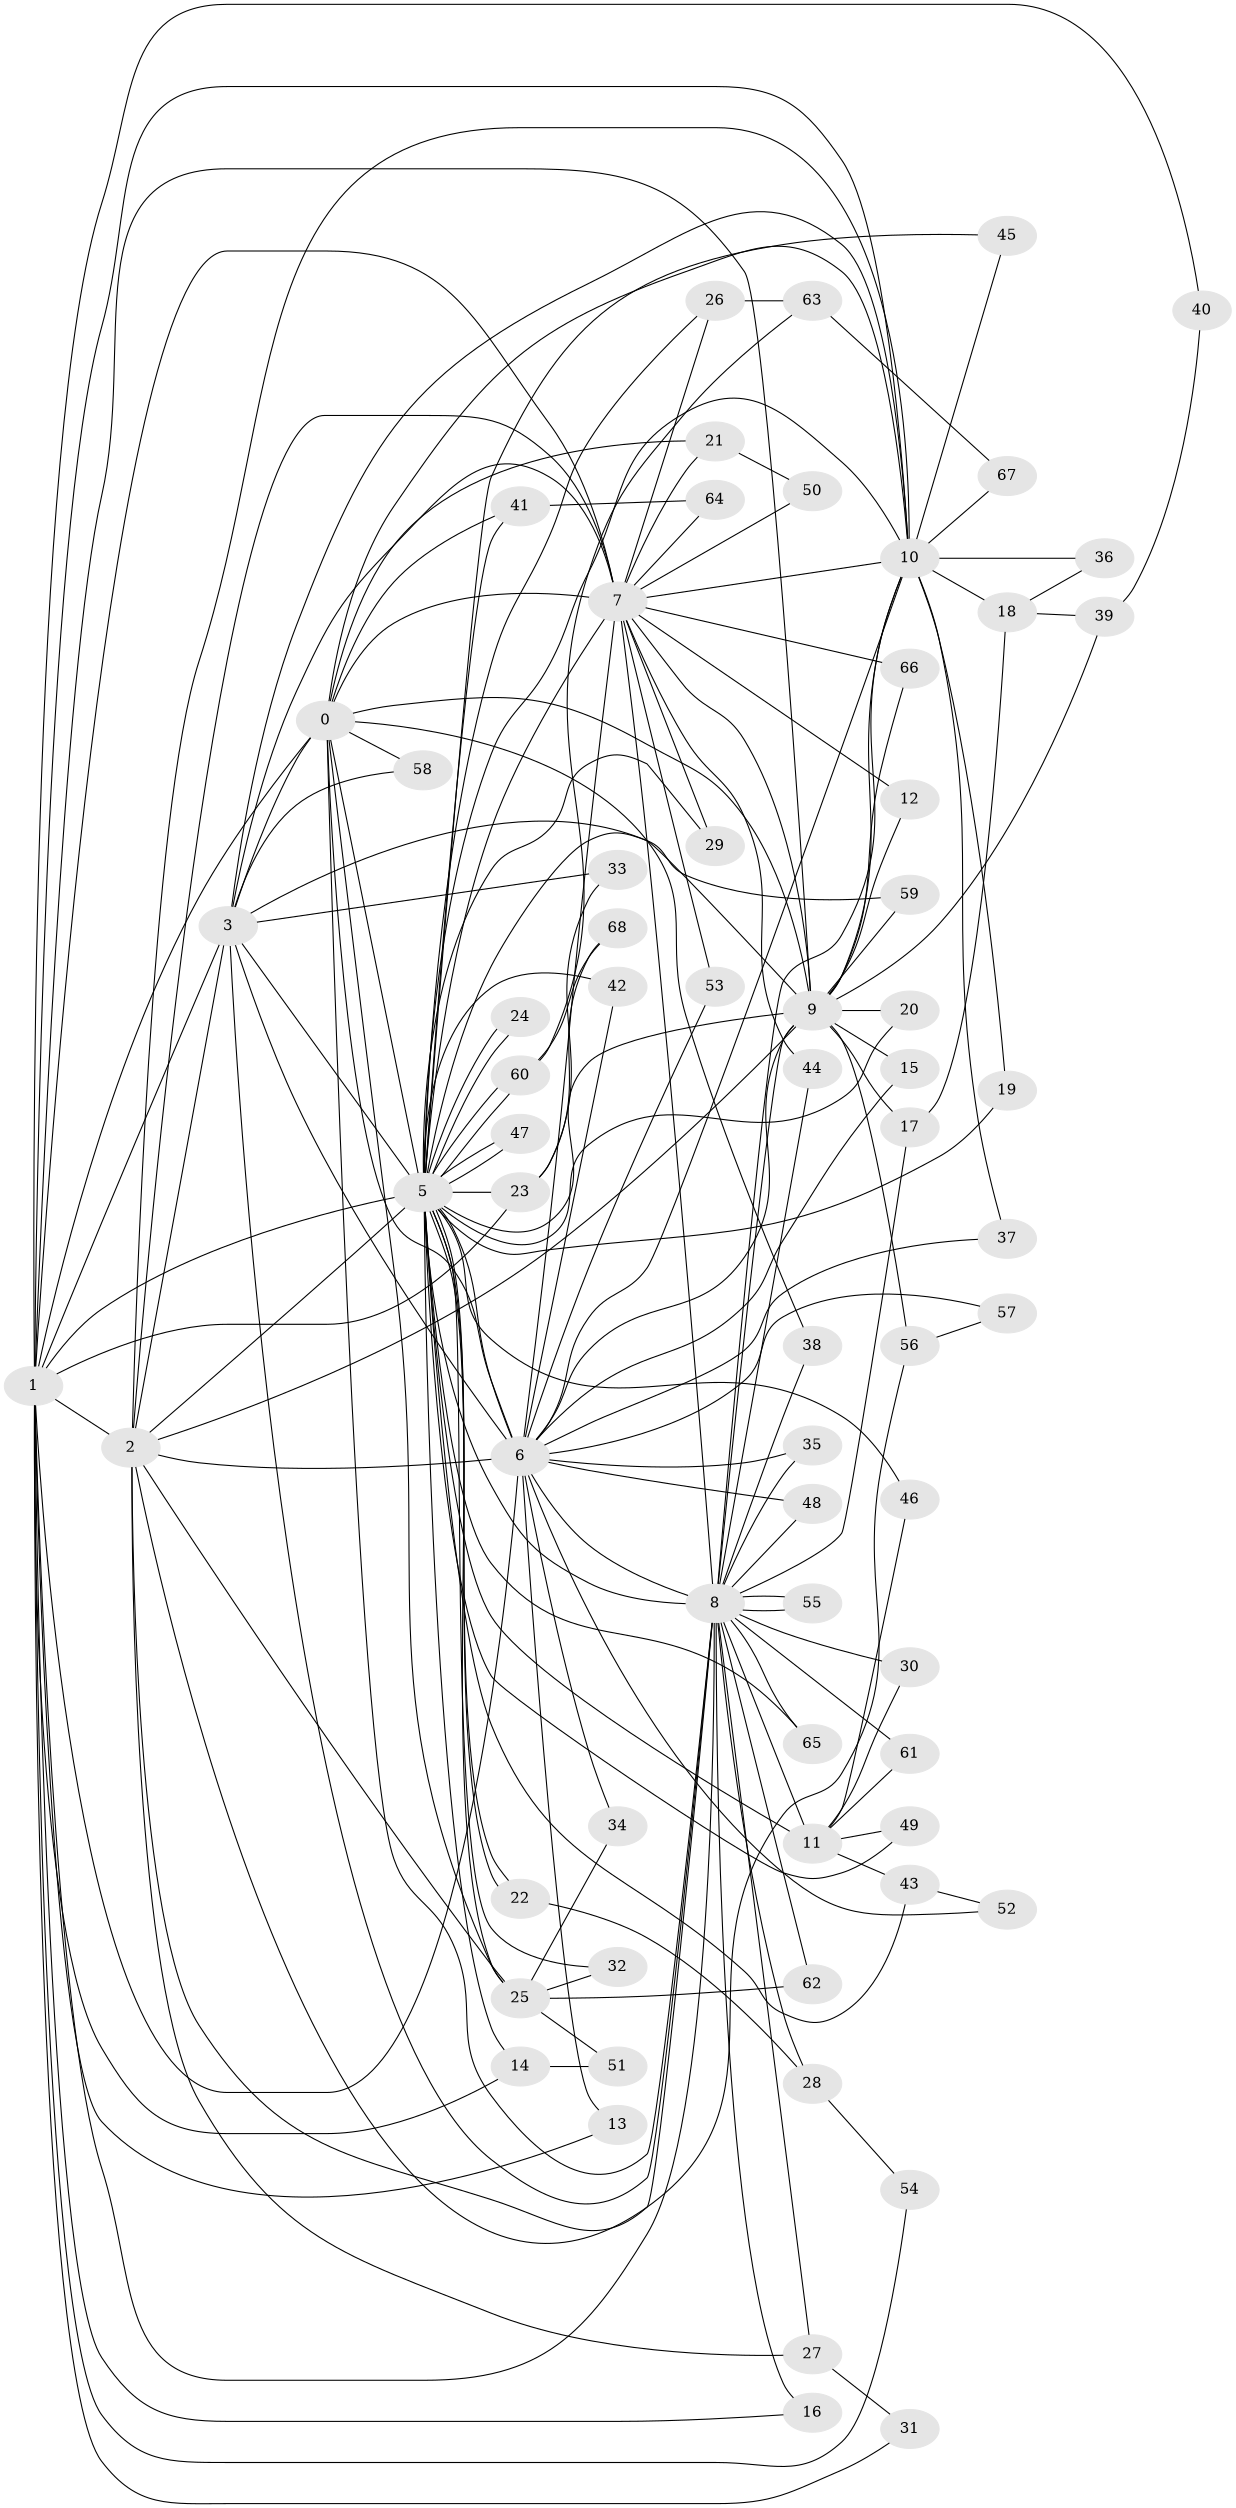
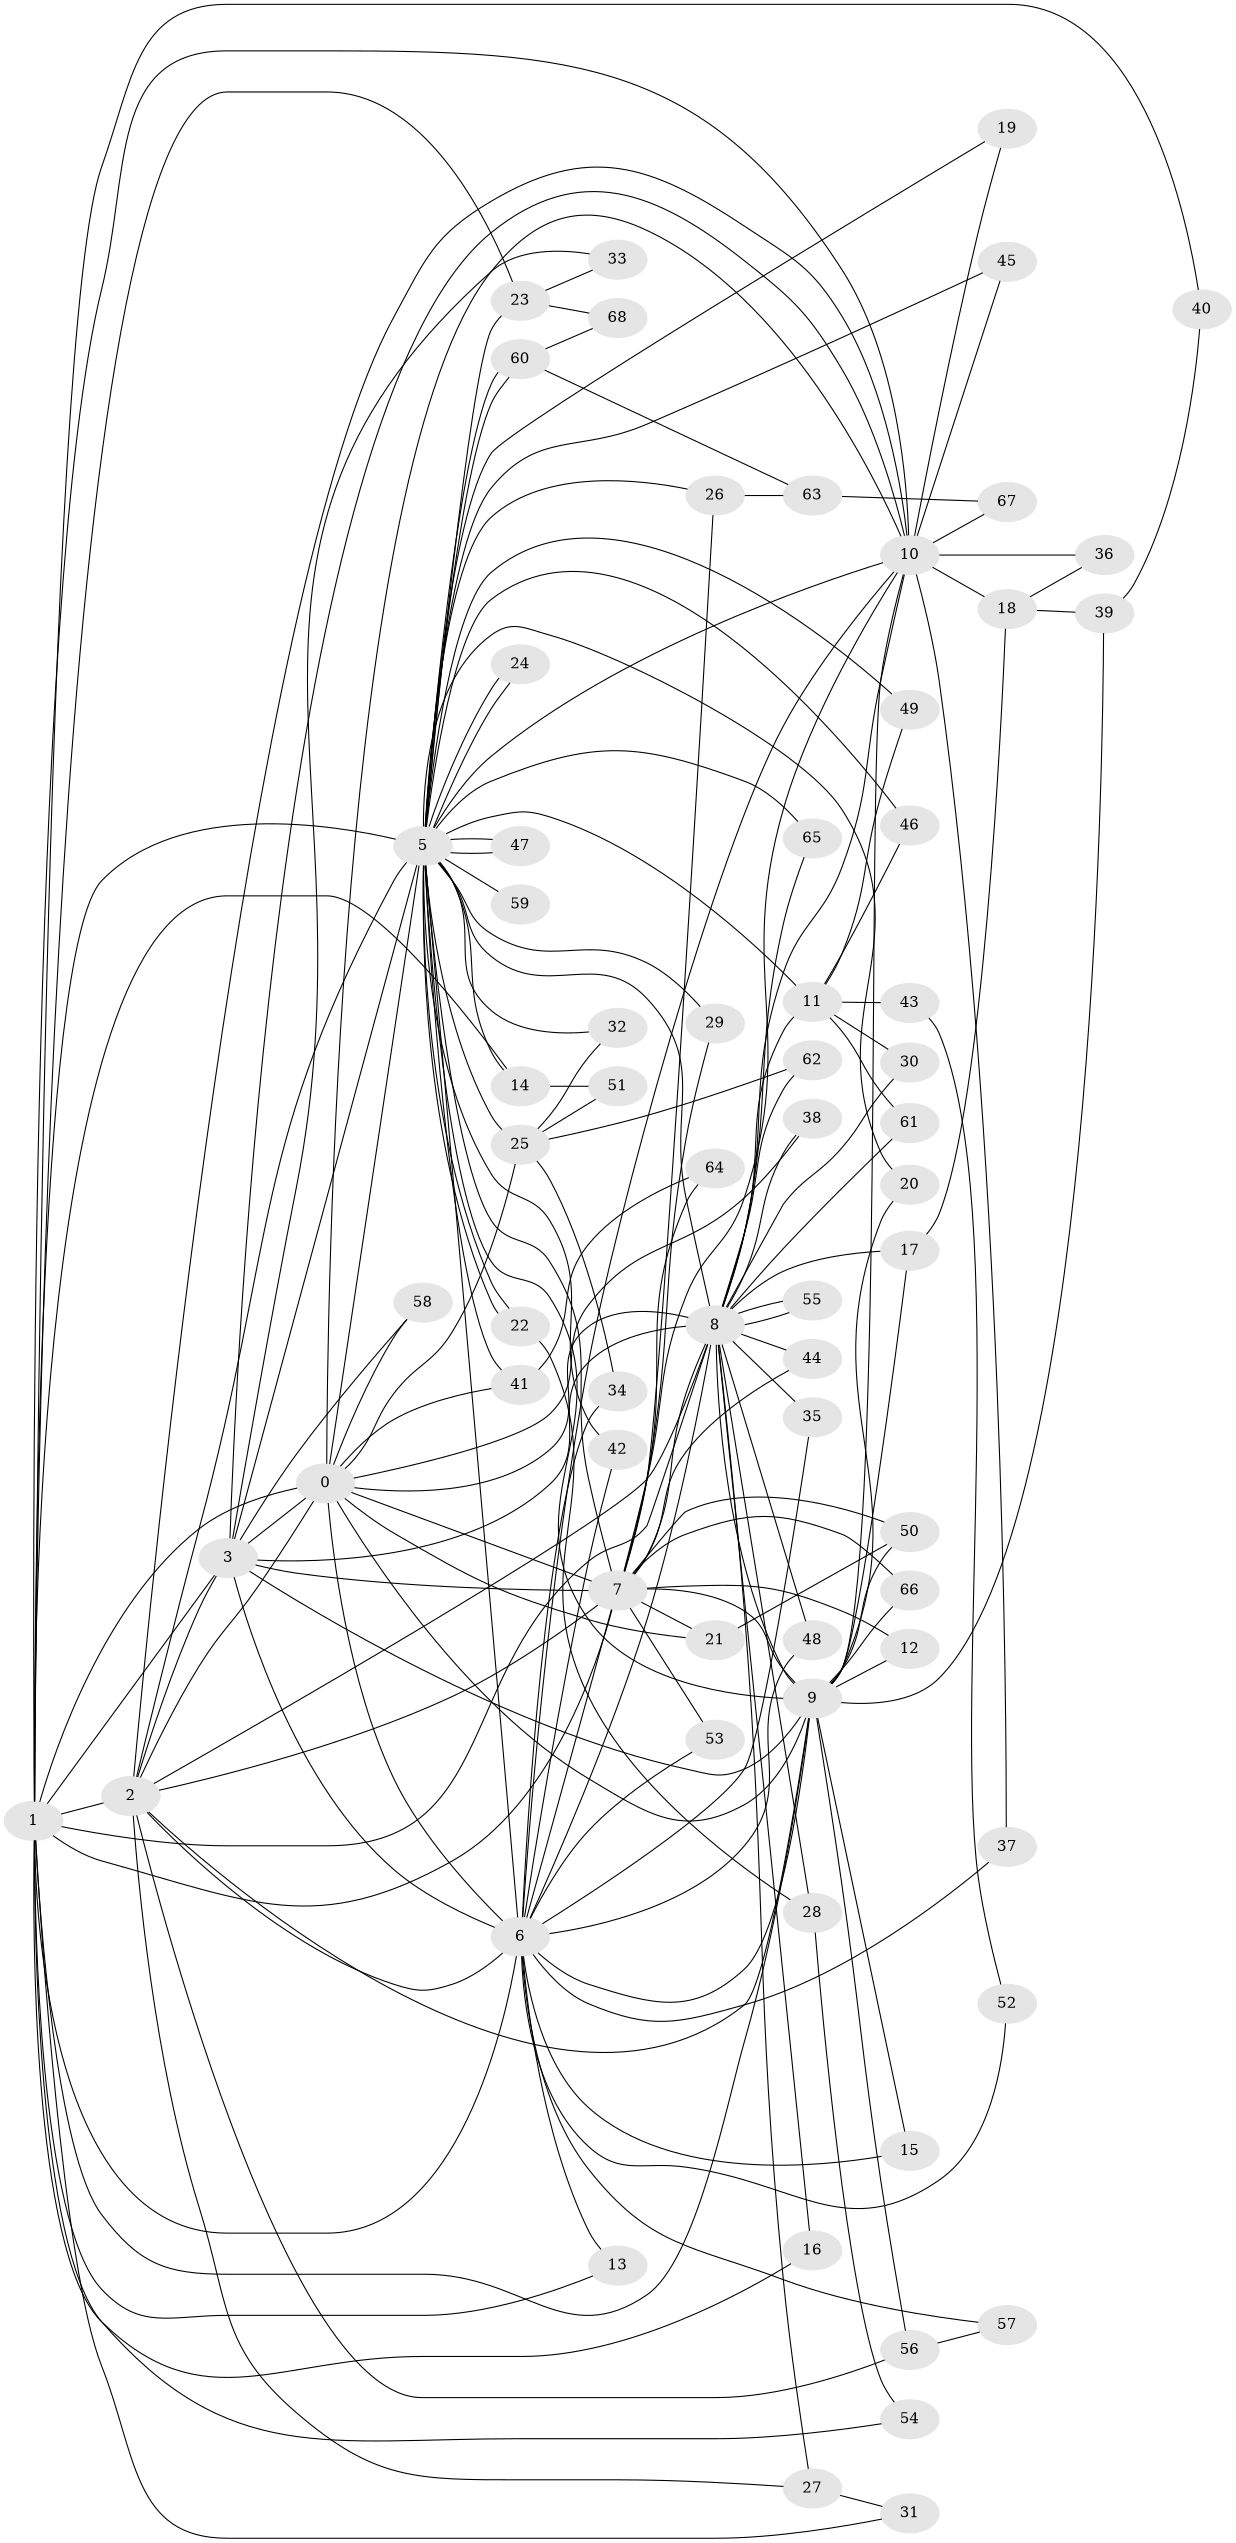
edge "59" -- "9": now "50" -- "9"
edge "2" -- "25": now "2" -- "0"
edge "5" -- "43": removed
